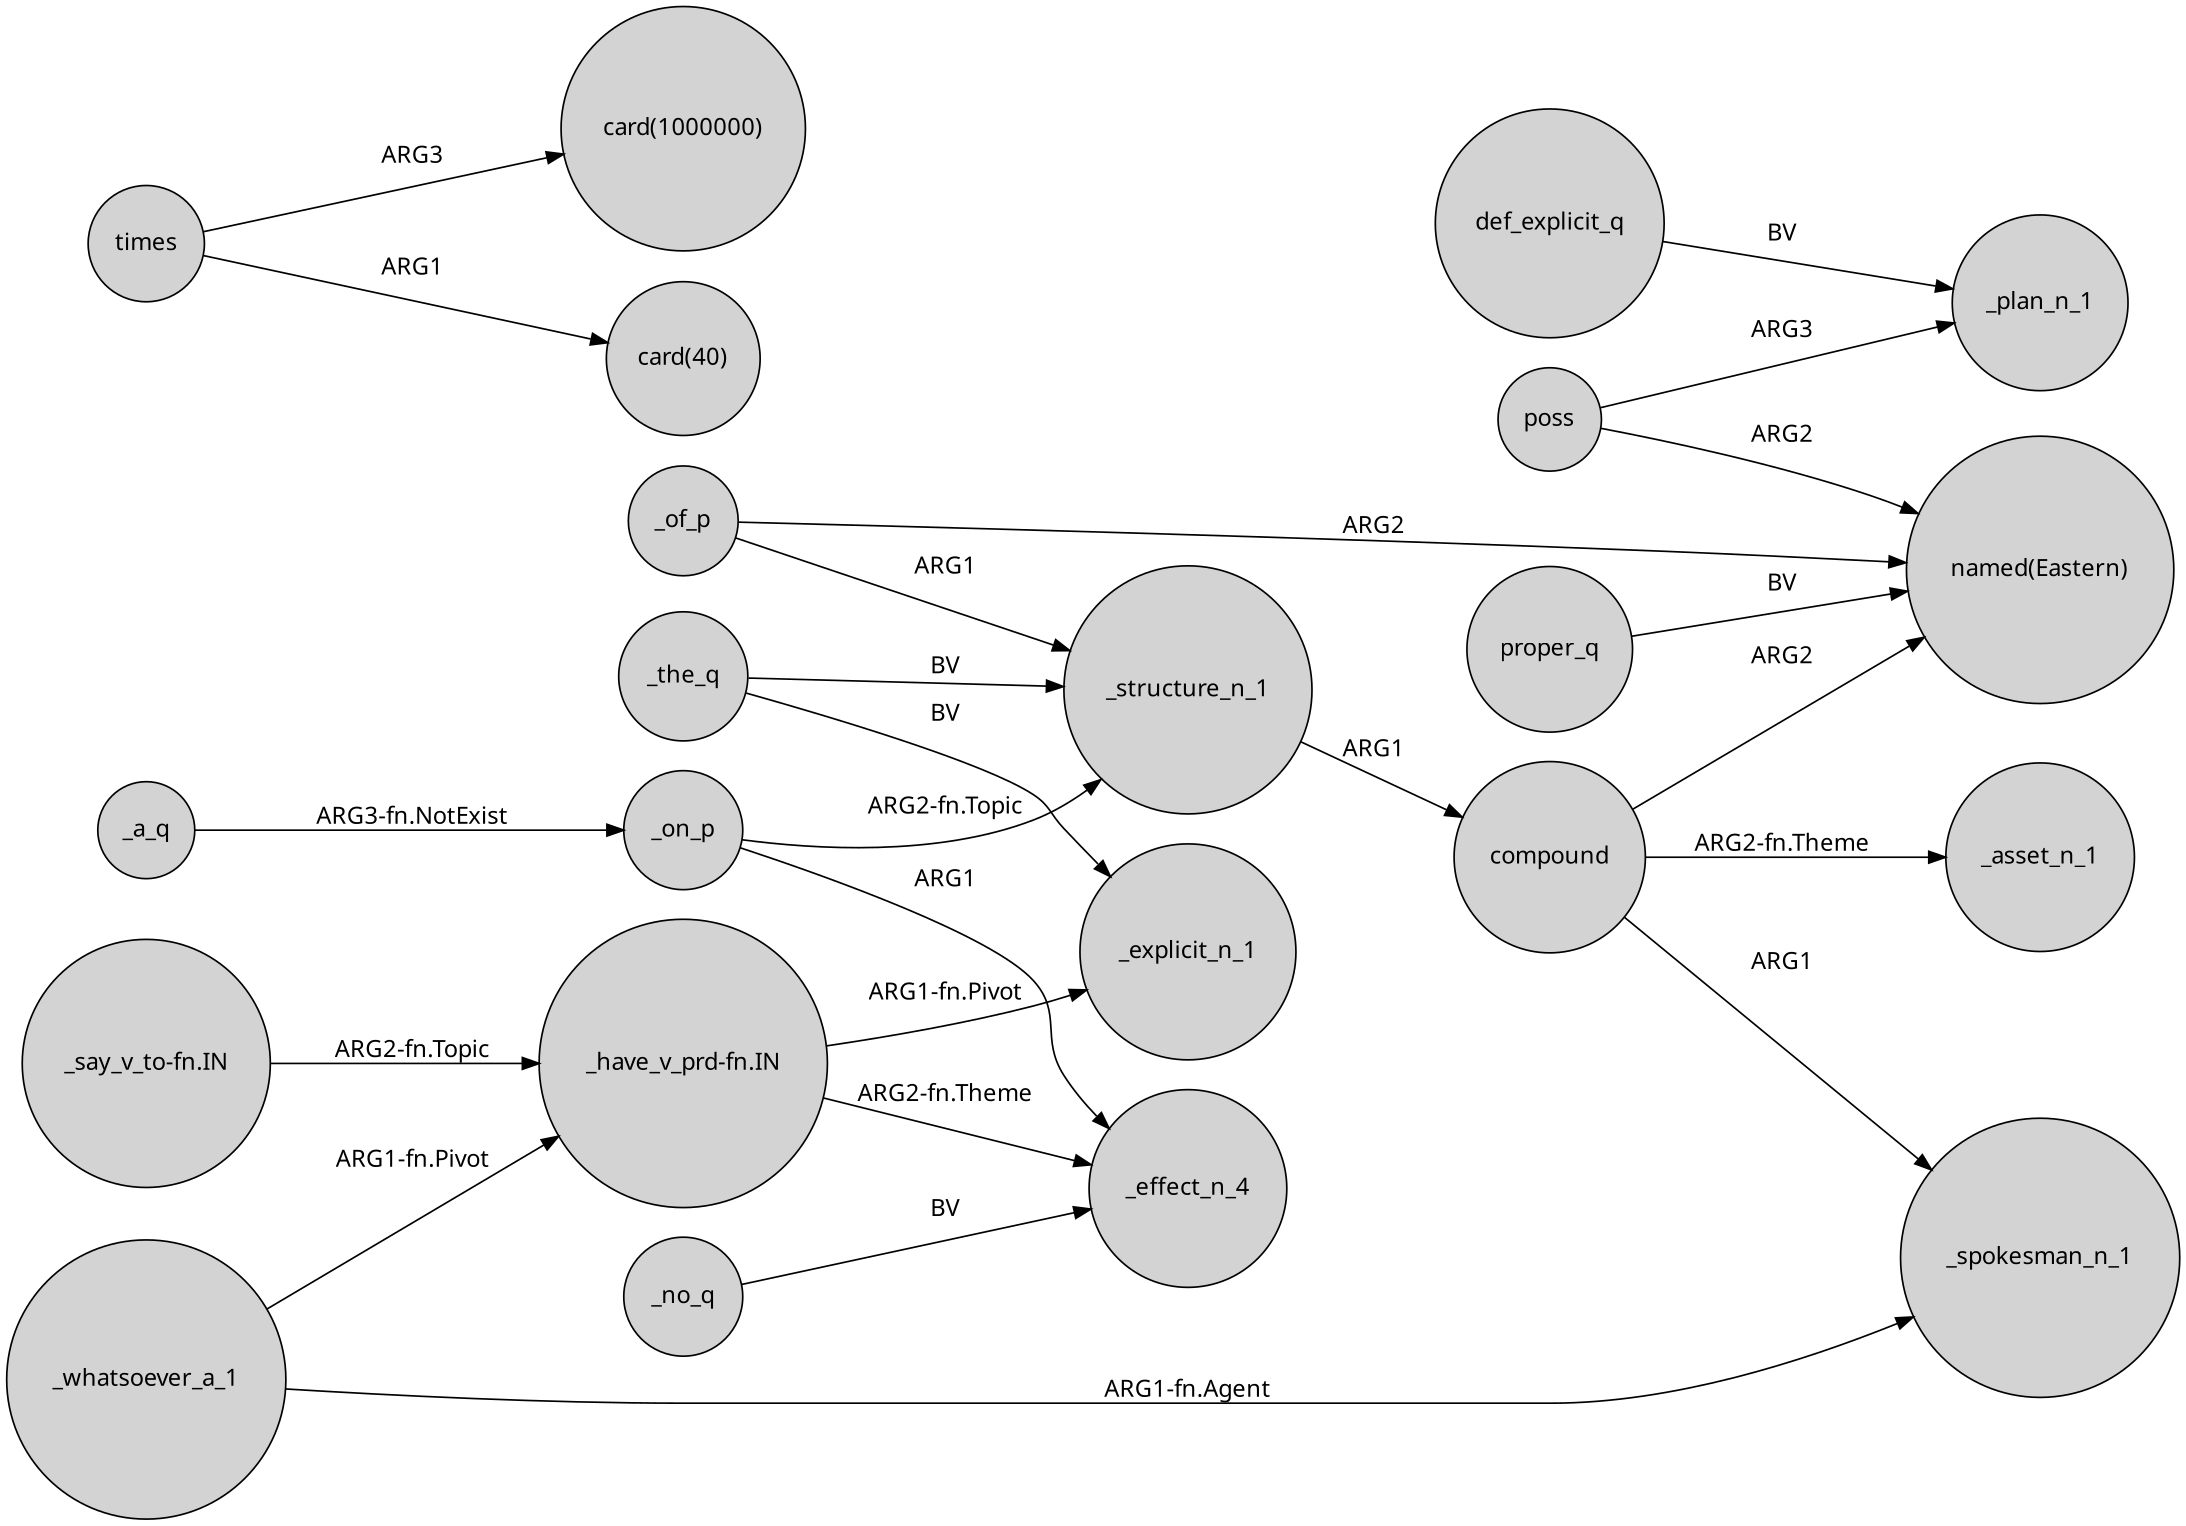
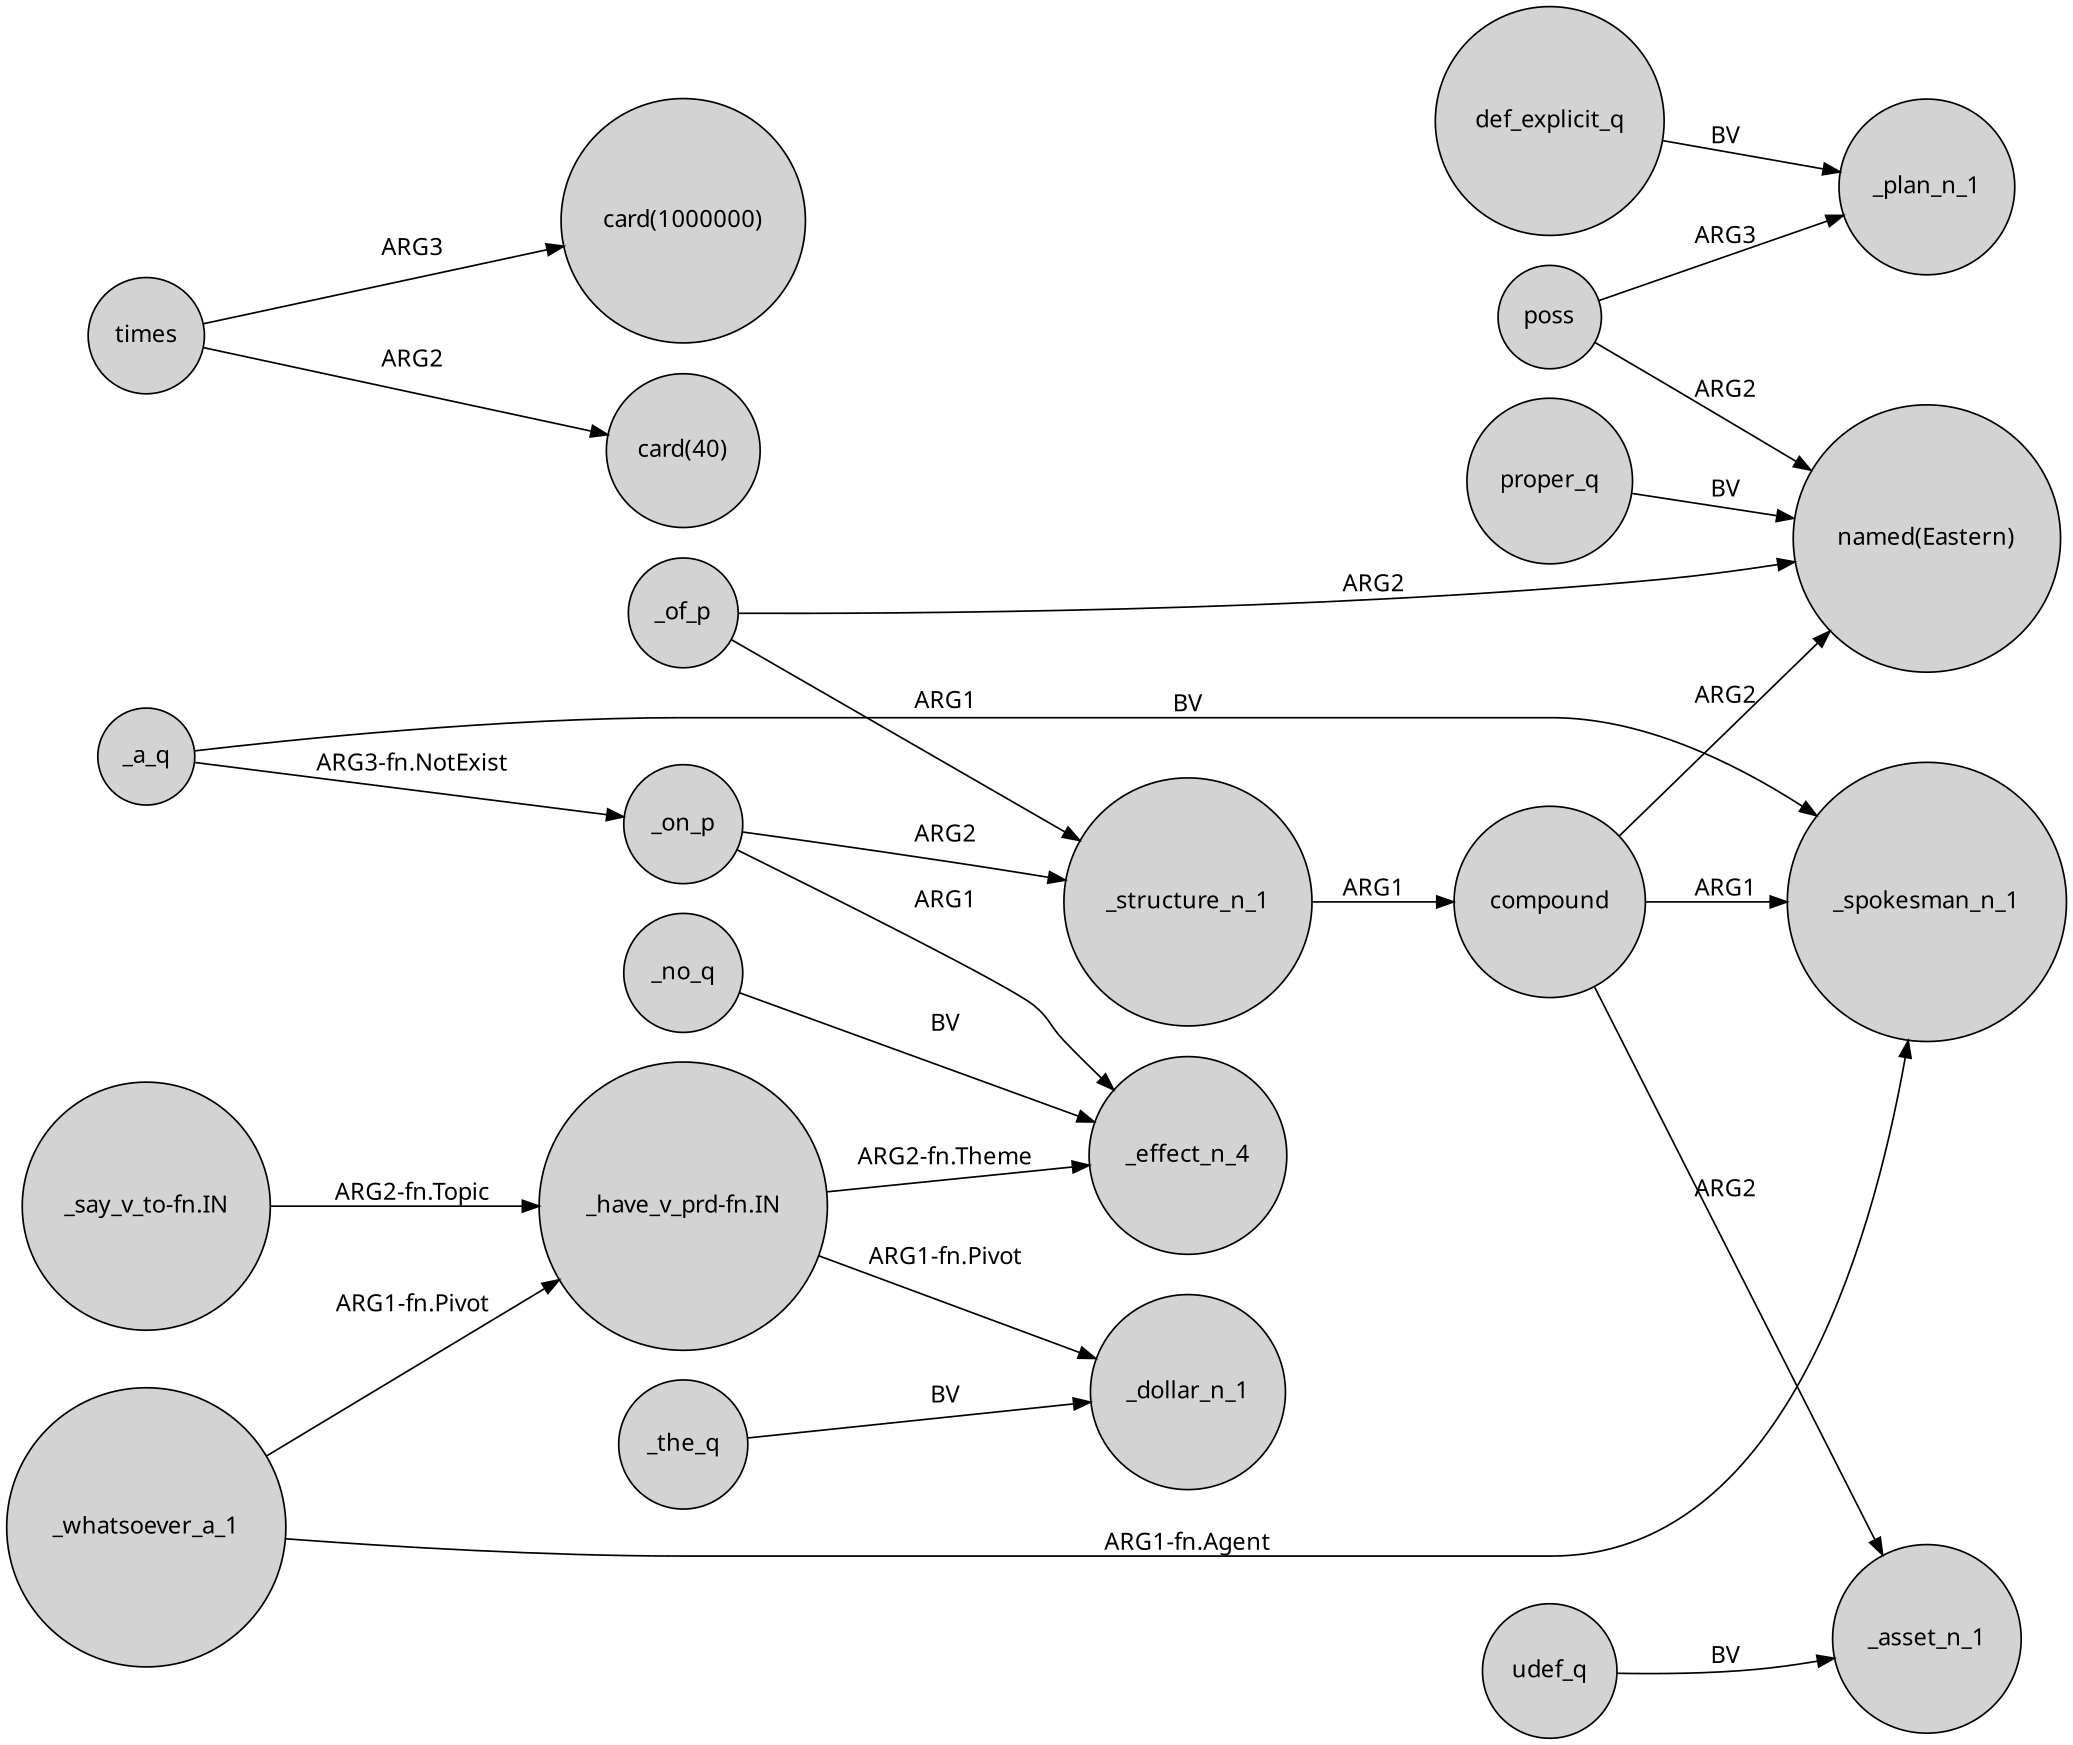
edge "times" -> "card(40)": label "ARG1" -> "ARG2"
edge "_the_q" -> "_structure_n_1": removed, label "BV"
edge "_a_q" -> "_spokesman_n_1": added, label "BV"
edge "_on_p" -> "_structure_n_1": label "ARG2-fn.Topic" -> "ARG2"
edge "compound" -> "_asset_n_1": label "ARG2-fn.Theme" -> "ARG2"
node "_explicit_n_1": label "_explicit_n_1" -> "_dollar_n_1"
node "udef_q": added
